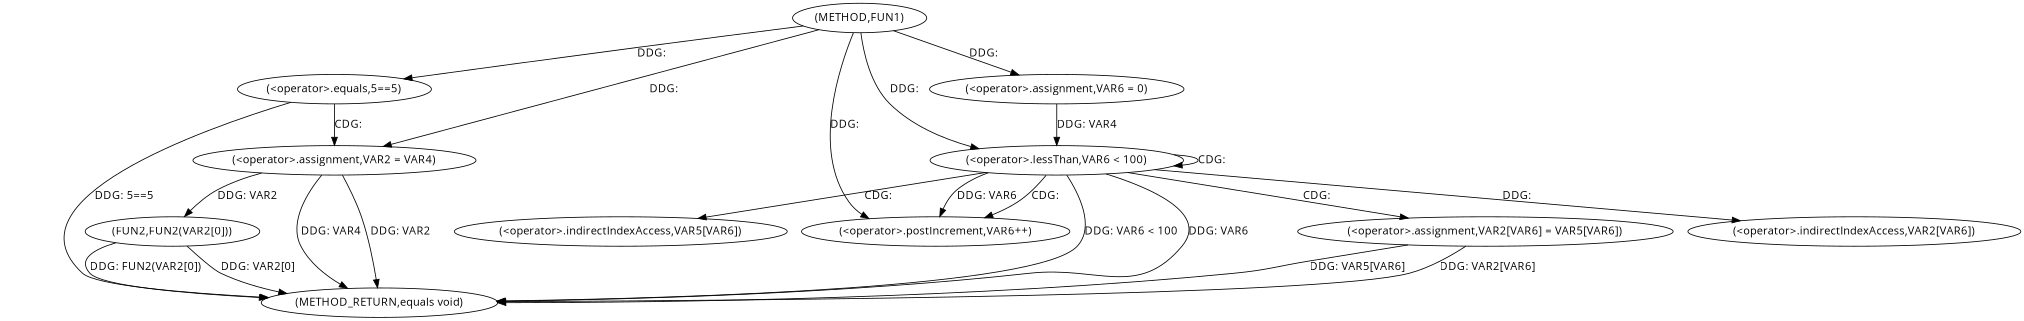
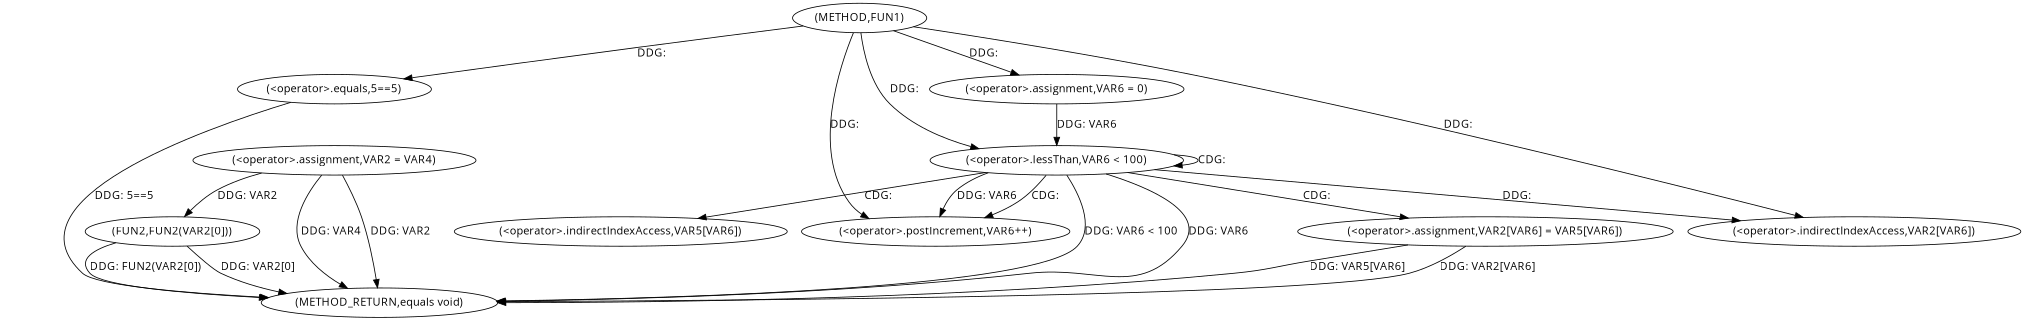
edge "(METHOD,FUN1)" -> "(<operator>.assignment,VAR2 = VAR4)": now "(METHOD,FUN1)" -> "(<operator>.indirectIndexAccess,VAR2[VAR6])"
edge "(<operator>.equals,5==5)" -> "(<operator>.assignment,VAR2 = VAR4)": removed, label "CDG:"
edge "(<operator>.assignment,VAR6 = 0)" -> "(<operator>.lessThan,VAR6 < 100)": label "DDG: VAR4" -> "DDG: VAR6"
